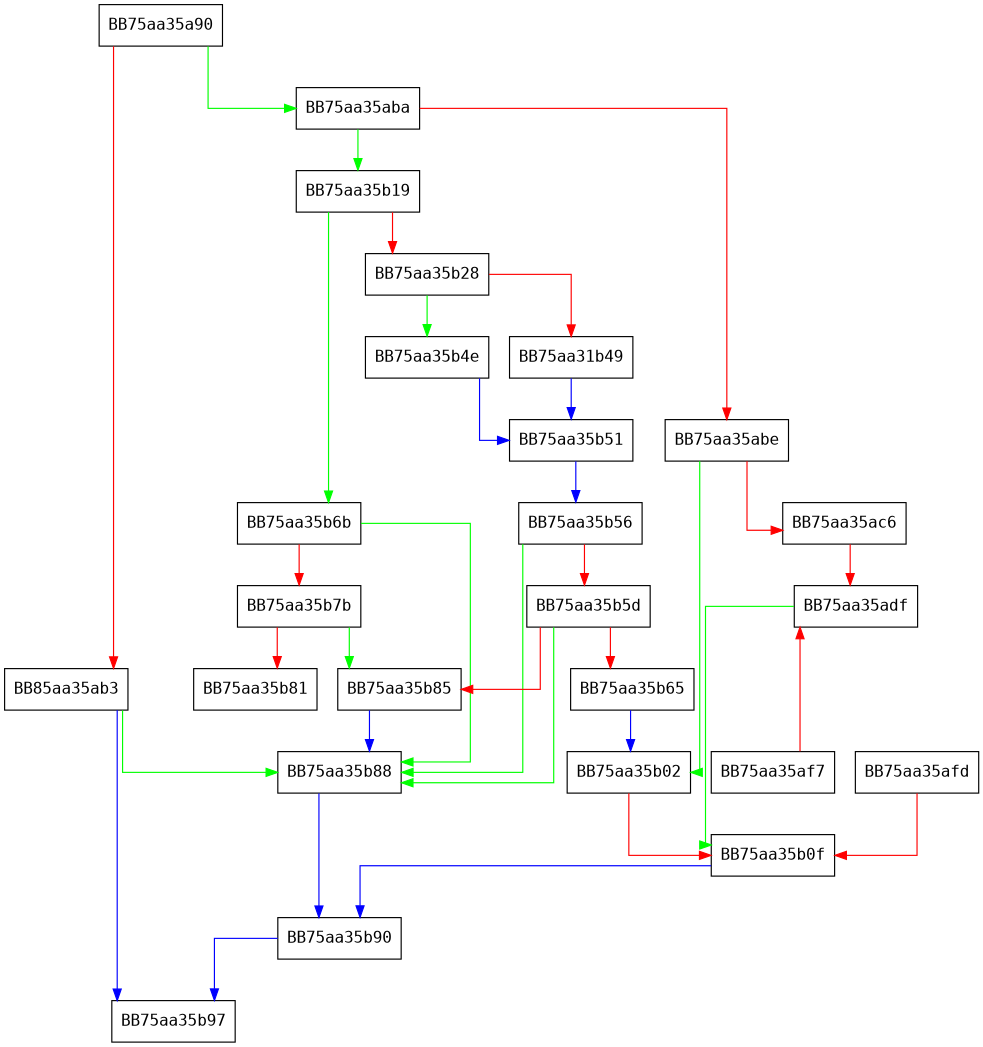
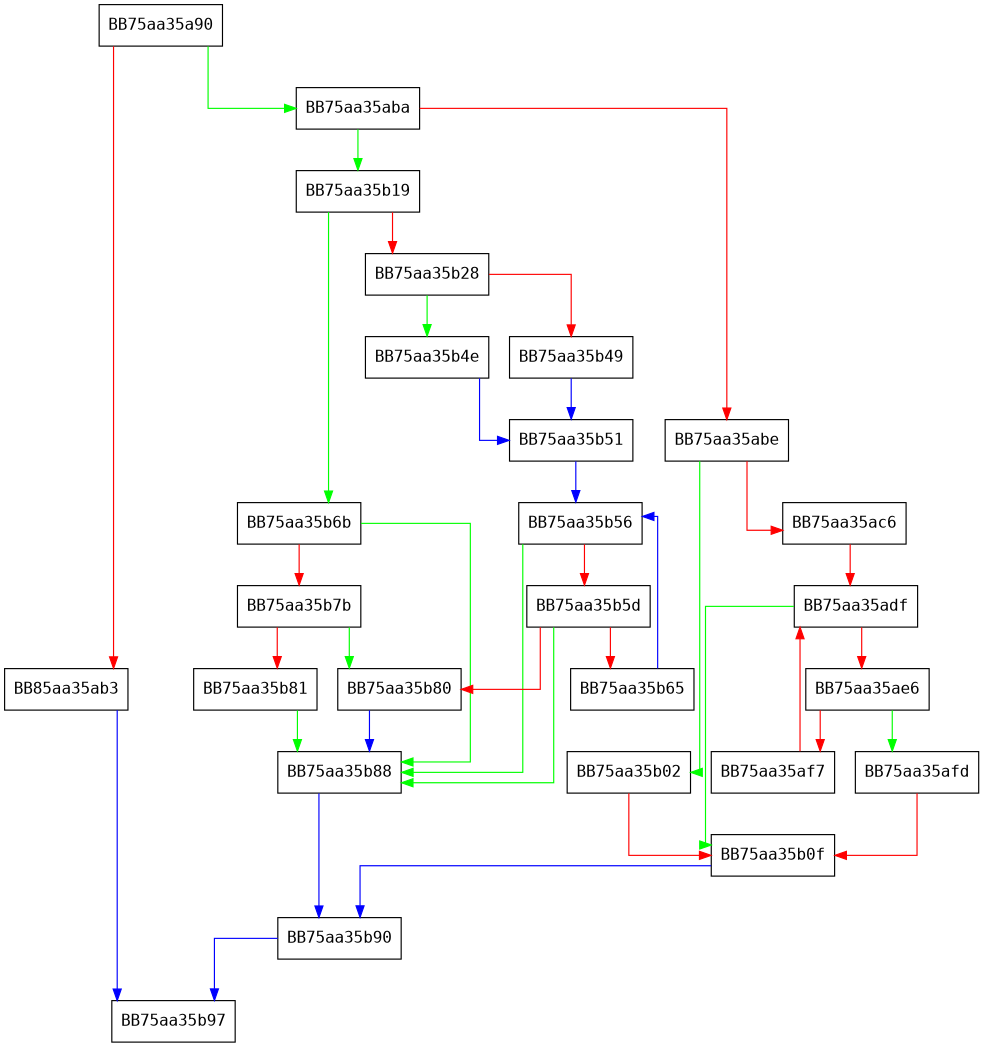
node "BB75aa31b49": label "BB75aa31b49" -> "BB75aa35b49"
node "BB75aa35b85": label "BB75aa35b85" -> "BB75aa35b80"
node "BB75aa35ae6": added
edge "BB75aa35b65" -> "BB75aa35b02": now "BB75aa35b65" -> "BB75aa35b56"
edge "BB85aa35ab3" -> "BB75aa35b88": now "BB75aa35b81" -> "BB75aa35b88"
